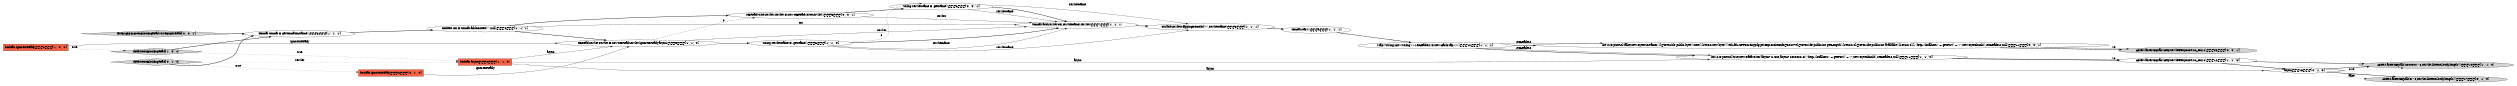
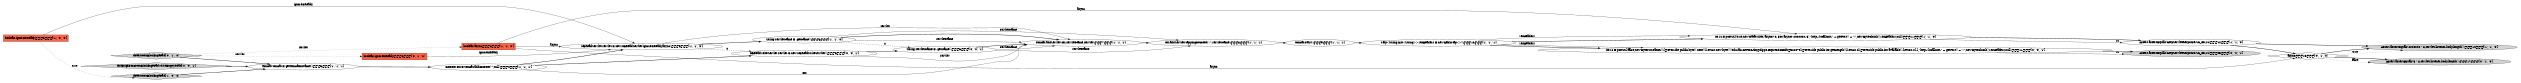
edge "doTestNonBlockingRead['1', '0', '0']" -> "boolean async@@@2@@@['1', '1', '0']": removed, label "true"
edge "doTestNonBlockingRead['0', '1', '0']" -> "boolean ignoreIsReady@@@2@@@['0', '1', '0']": label "true" -> "servlet"
